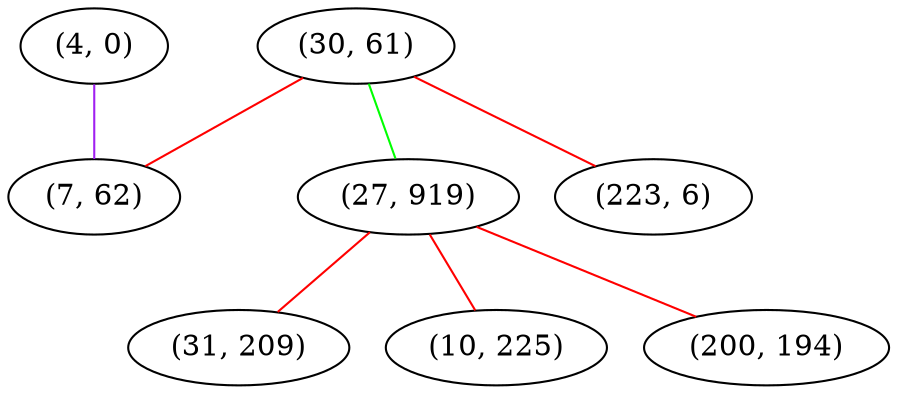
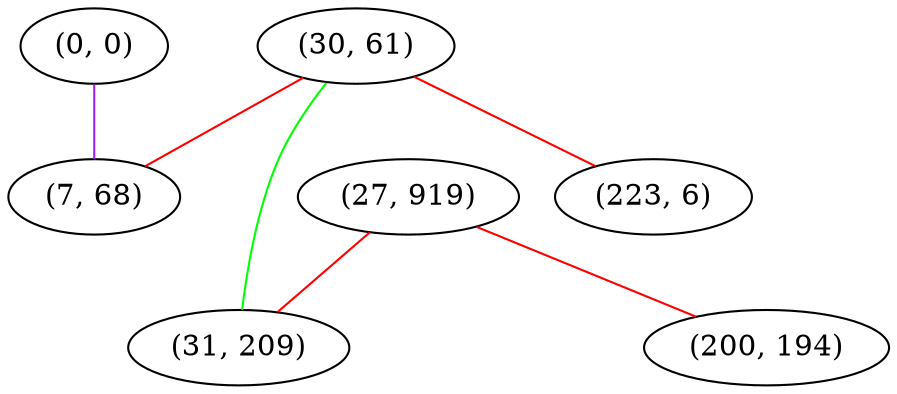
node "(4, 0)": label "(4, 0)" -> "(0, 0)"
edge "(30, 61)" -- "(27, 919)": now "(30, 61)" -- "(31, 209)"
node "(7, 62)": label "(7, 62)" -> "(7, 68)"
node "(10, 225)": removed
